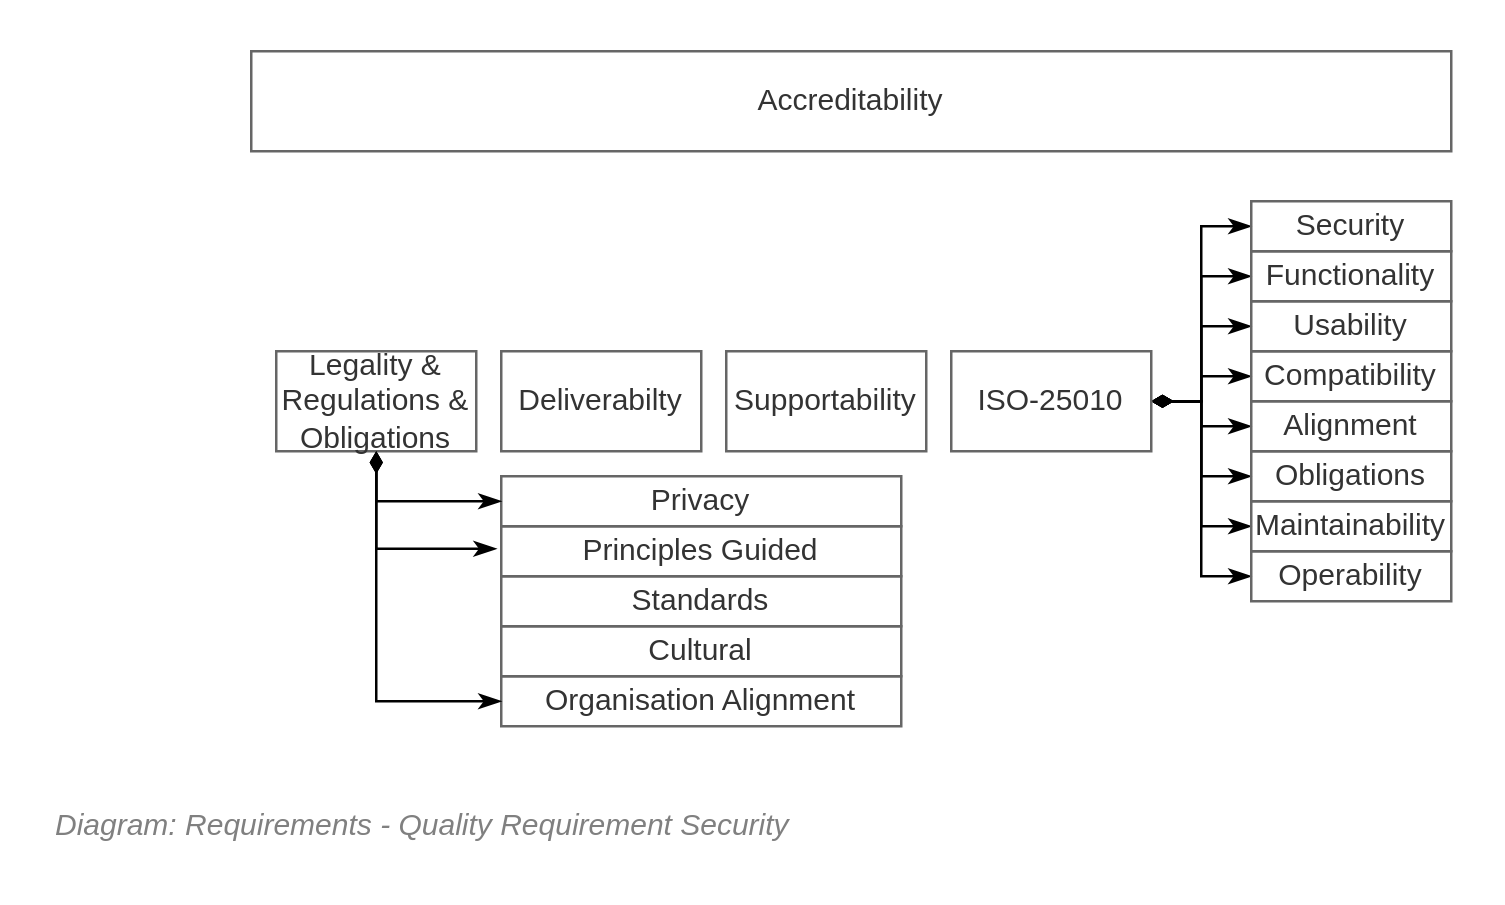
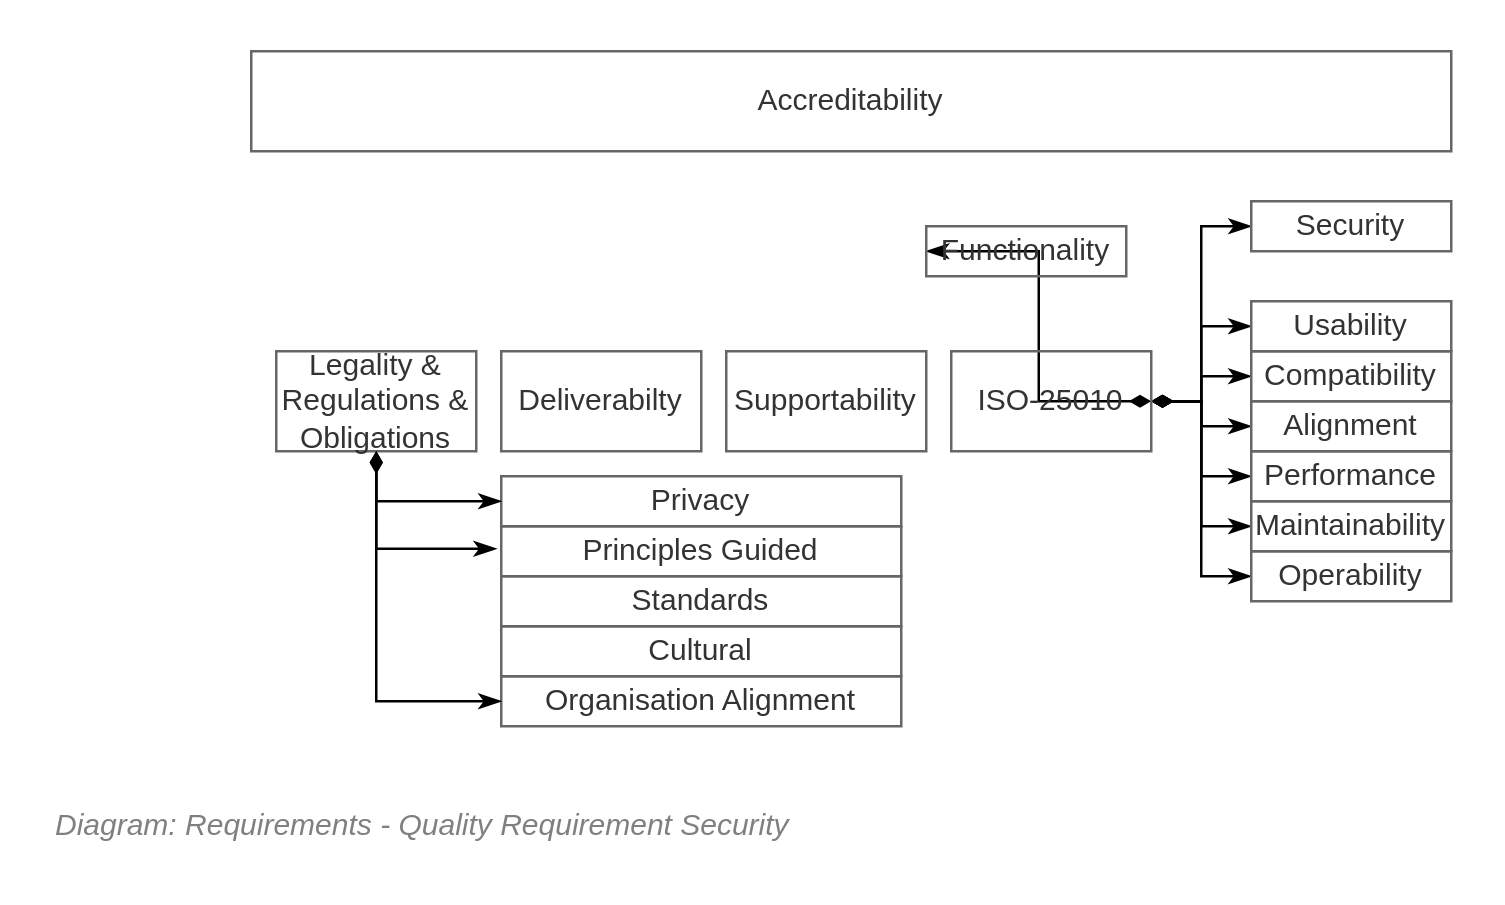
node "Functionality": moved (1351, 276) -> (1026, 251)
node "Obligations": label "Obligations" -> "Performance"
